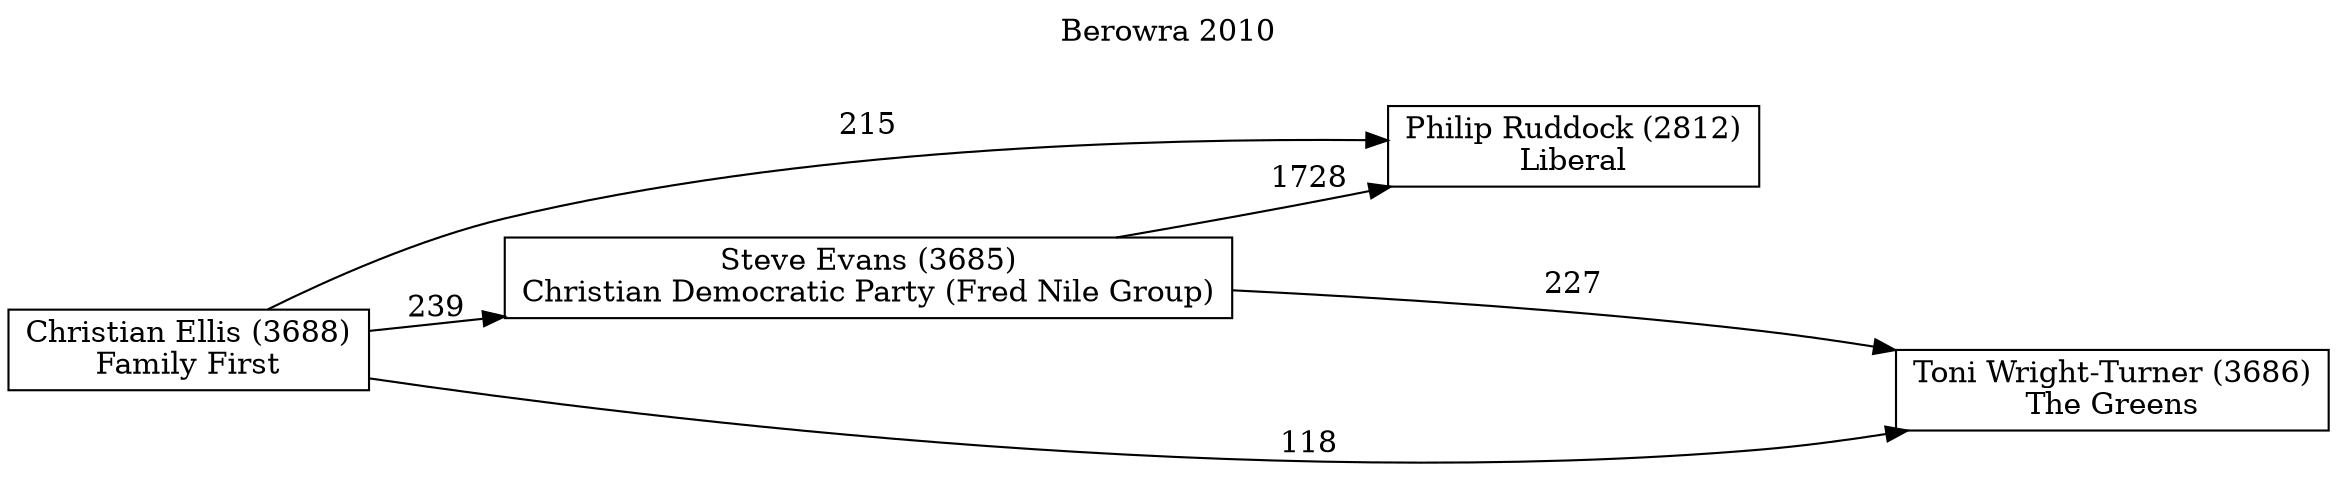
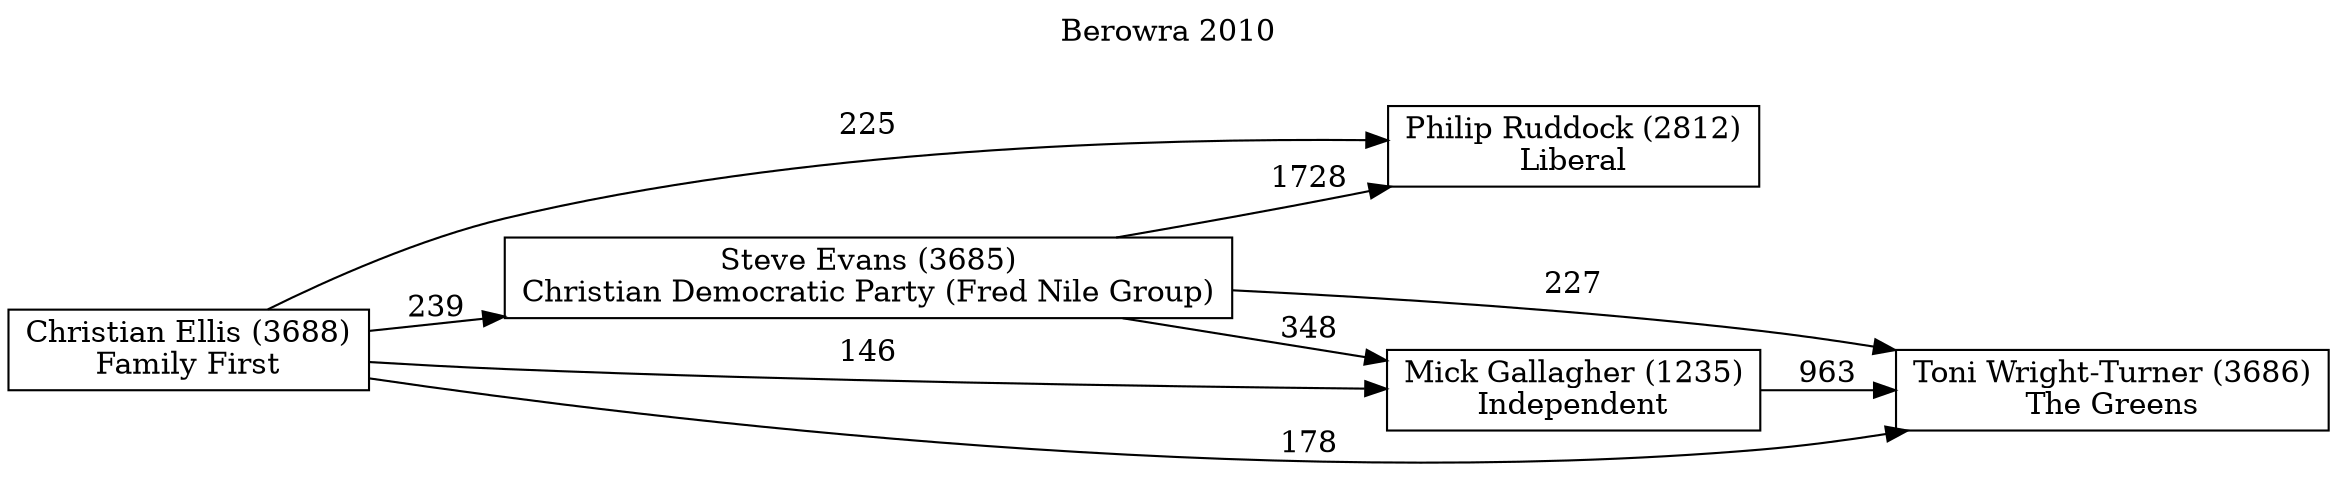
edge "Christian Ellis (3688) Family First" -> "Philip Ruddock (2812) Liberal": label "215" -> "225"
node "Mick Gallagher (1235) Independent": added
edge "Christian Ellis (3688) Family First" -> "Toni Wright-Turner (3686) The Greens": label "118" -> "178"
